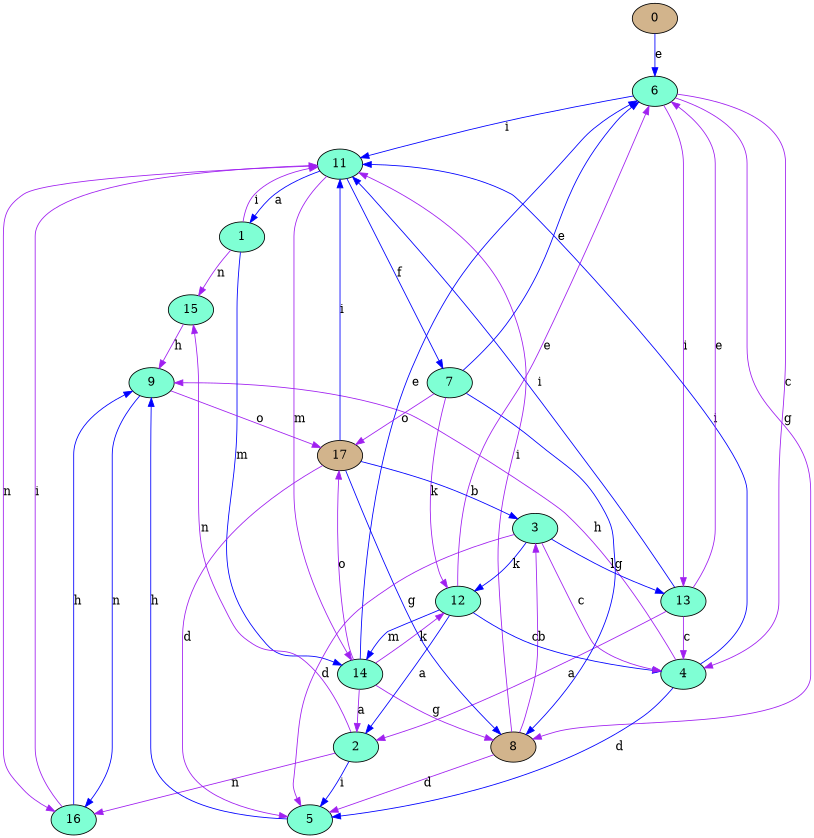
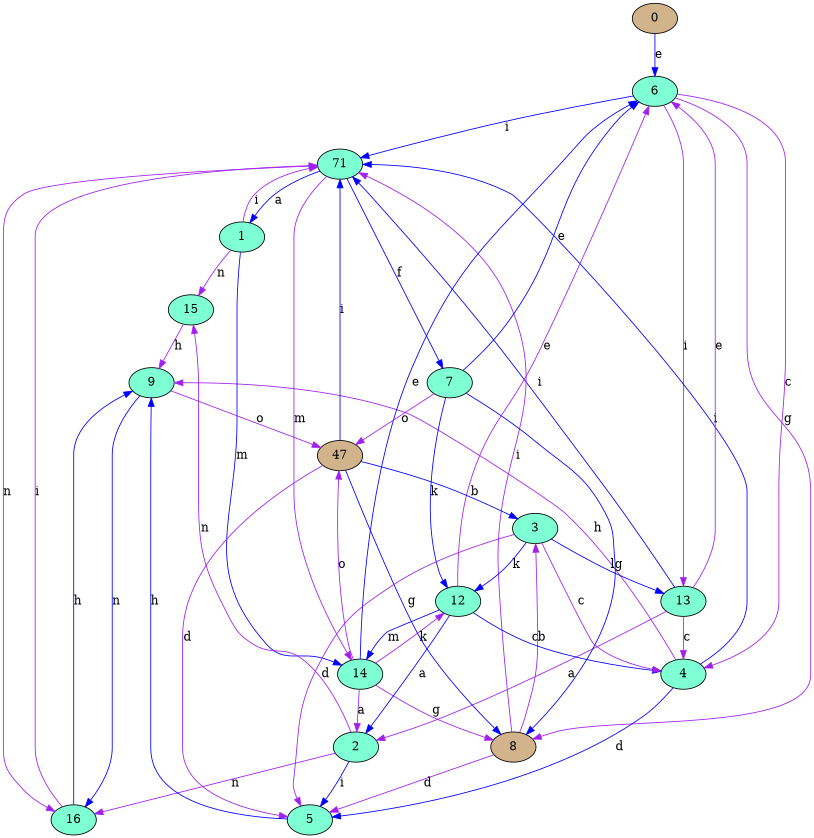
node "11": label "11" -> "71"
node "17": label "17" -> "47"
edge "7" -> "12": color purple -> blue
